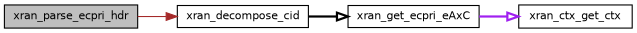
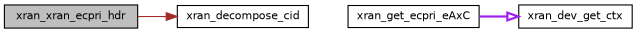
node "xran_parse_ecpri_hdr": label "xran_parse_ecpri_hdr" -> "xran_xran_ecpri_hdr"
edge "xran_decompose_cid" -> "xran_get_ecpri_eAxC": removed
node "xran_ctx_get_ctx": label "xran_ctx_get_ctx" -> "xran_dev_get_ctx"
